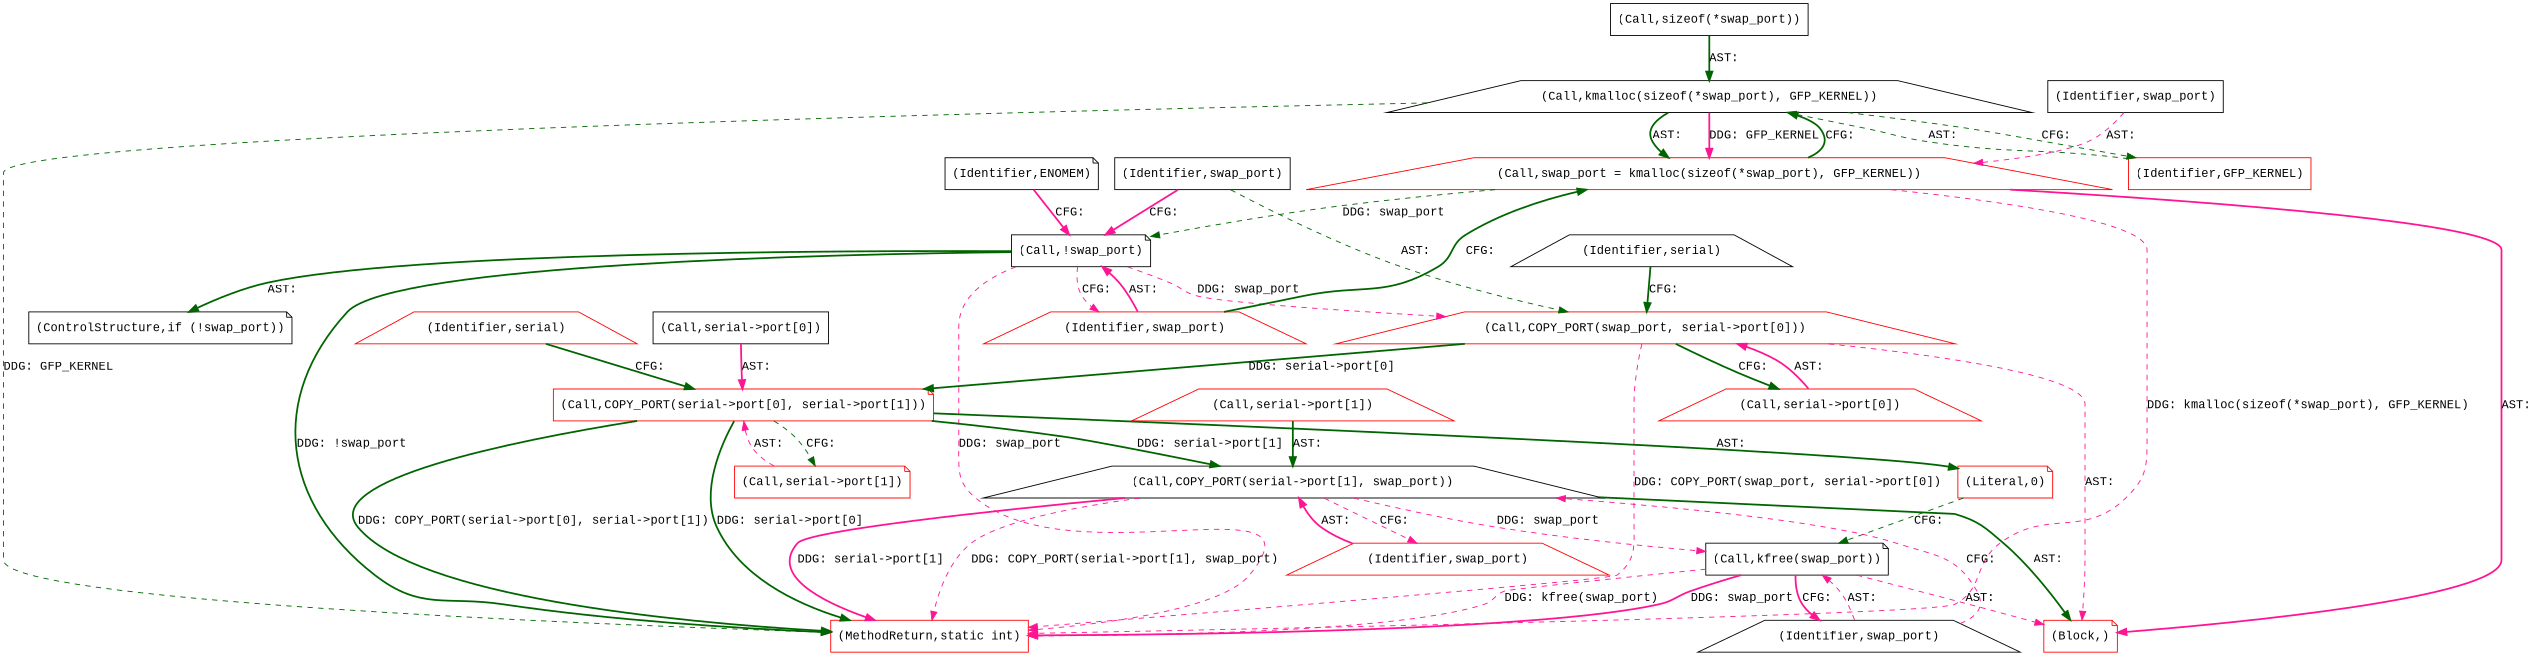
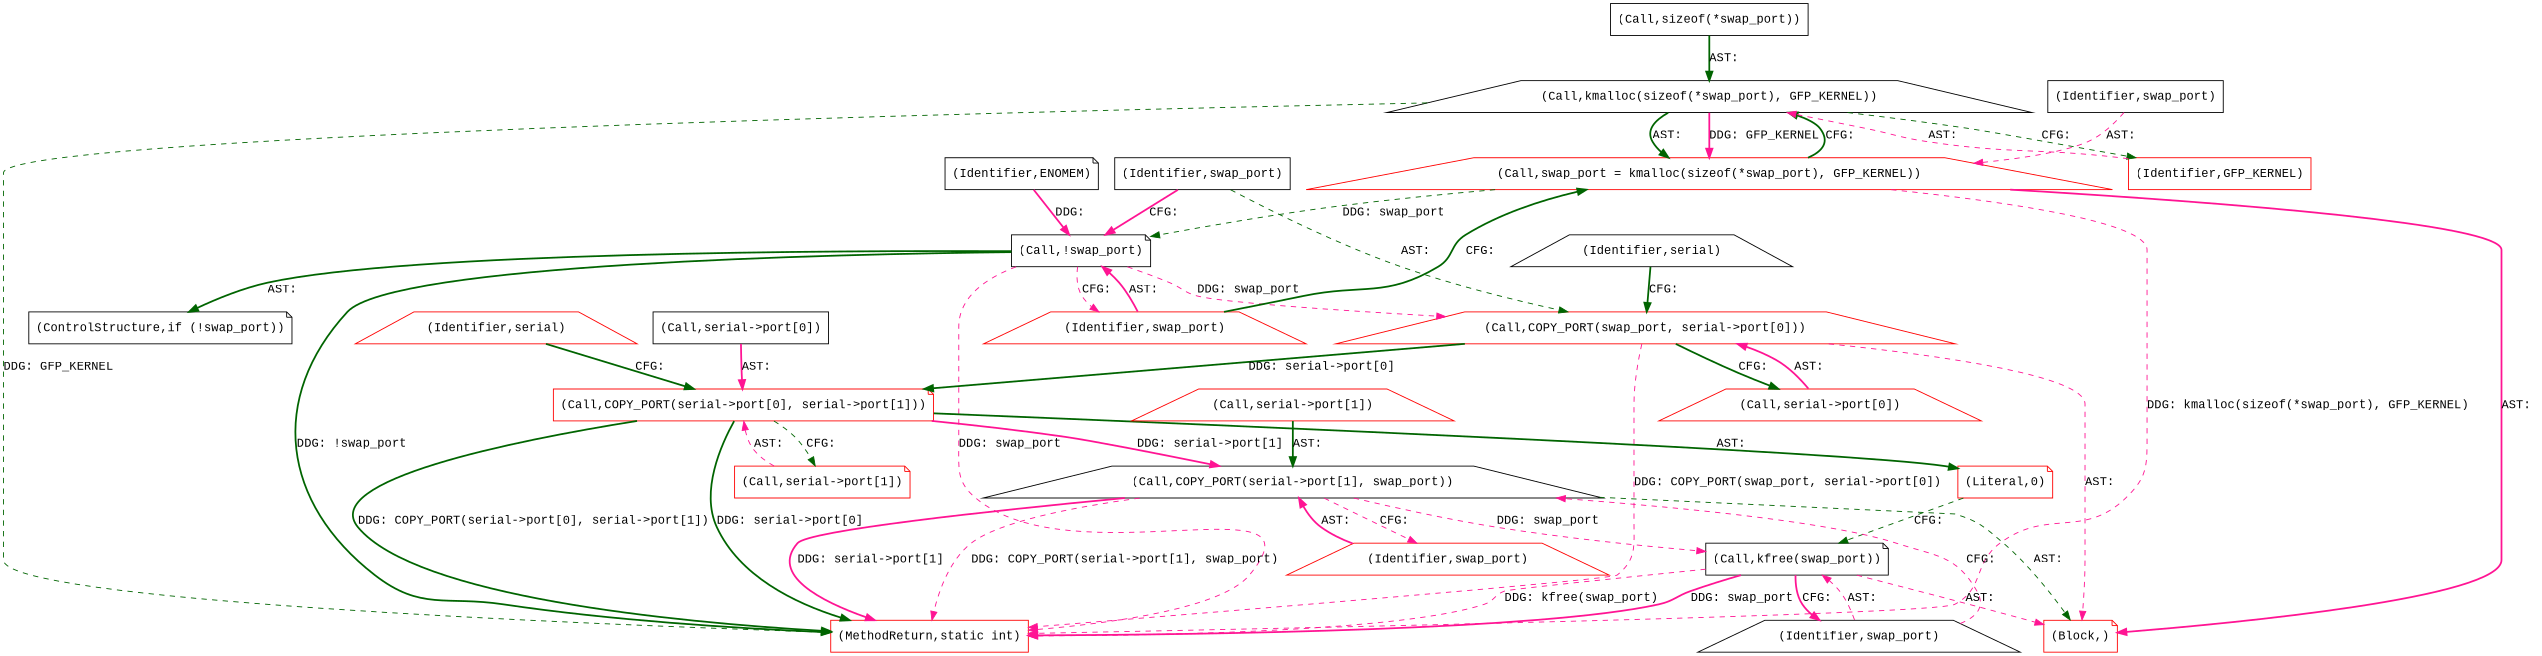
edge "(Identifier,GFP_KERNEL)" -> "(Call,kmalloc(sizeof(*swap_port), GFP_KERNEL))": color darkgreen -> deeppink
edge "(Identifier,ENOMEM)" -> "(Call,!swap_port)": label "CFG: " -> "DDG: "
edge "(Call,COPY_PORT(serial->port[0], serial->port[1]))" -> "(Call,COPY_PORT(serial->port[1], swap_port))": color darkgreen -> deeppink
edge "(Call,COPY_PORT(serial->port[1], swap_port))" -> "(Block,)": style bold -> dashed
